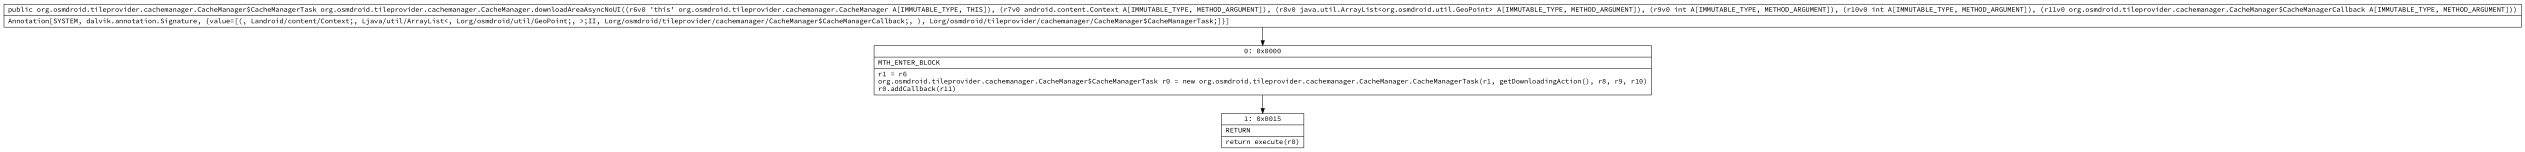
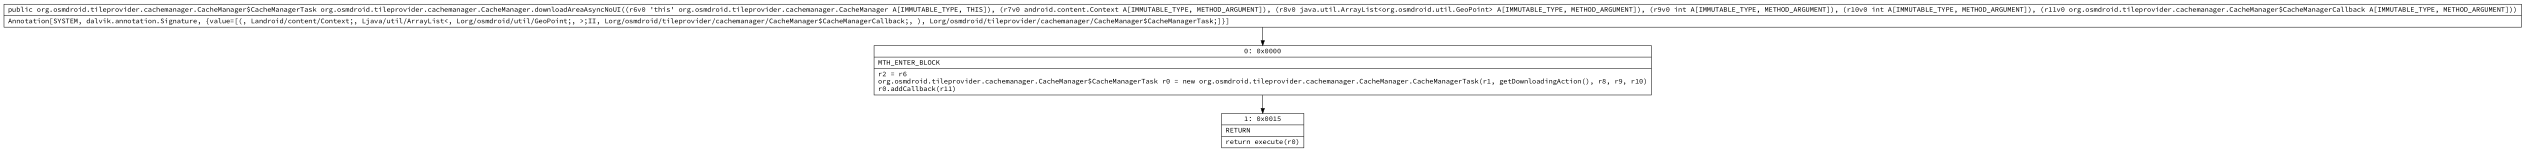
node "0: 0x0000": text "r1 = r6" -> "r2 = r6"
